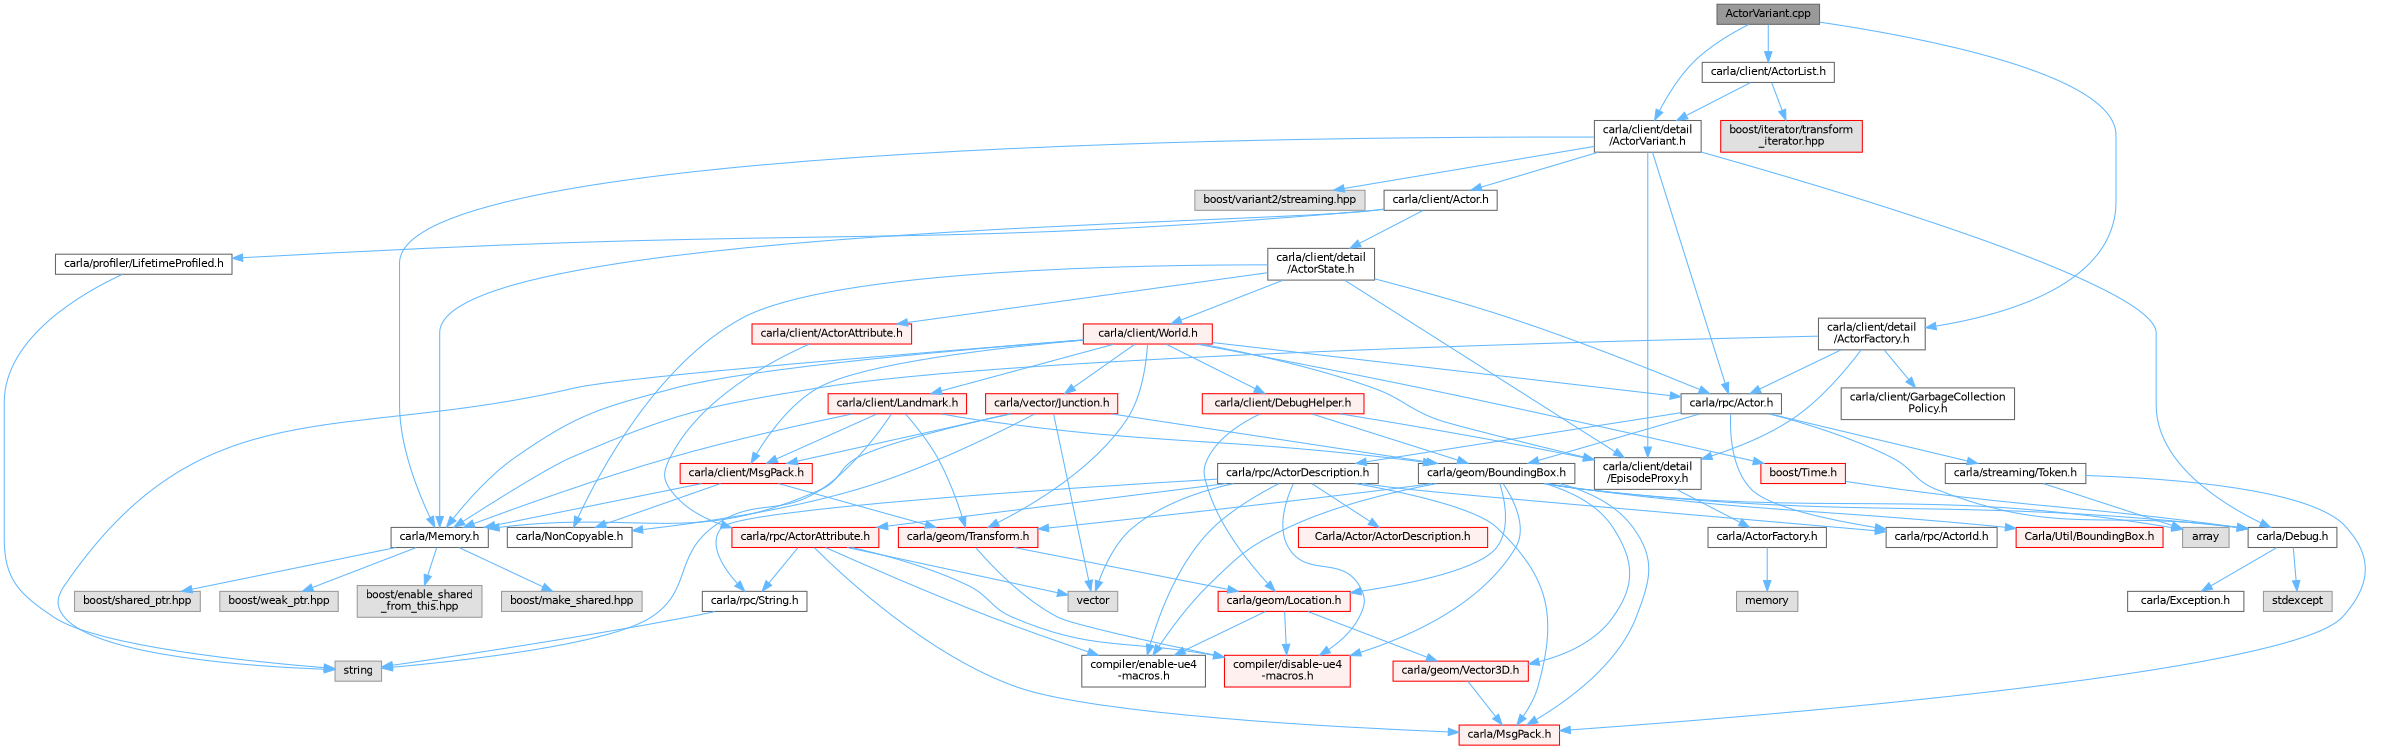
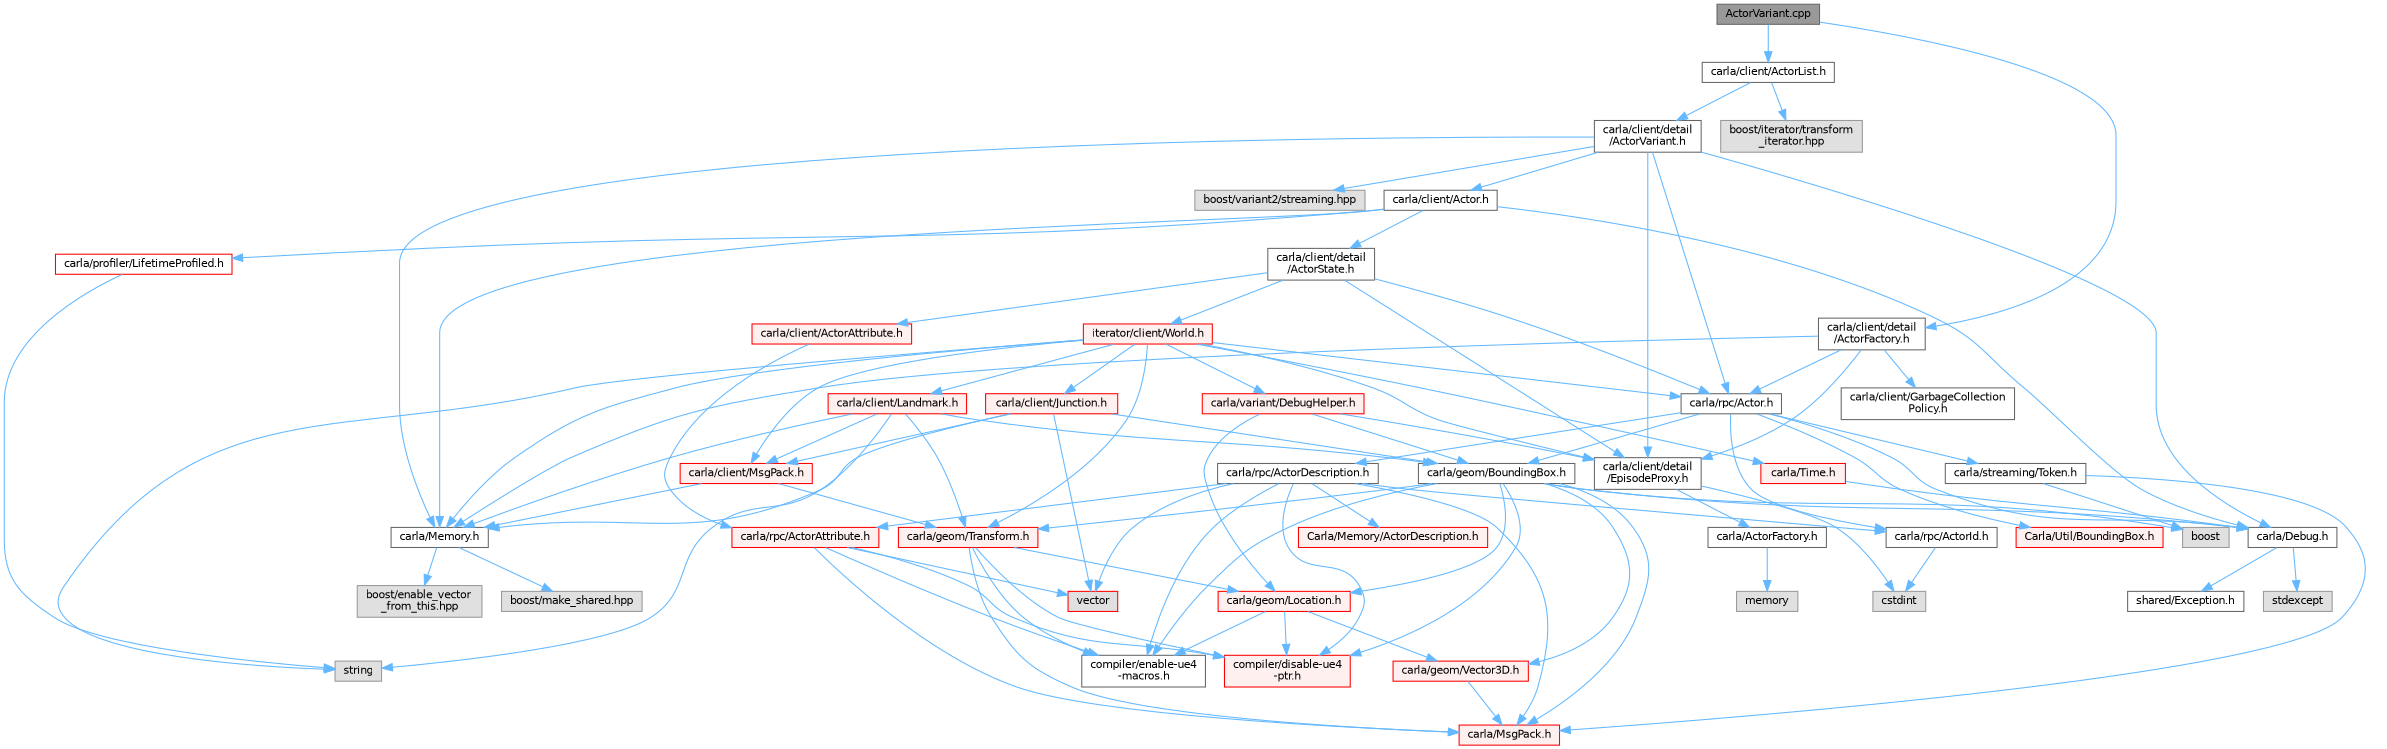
edge "ActorVariant.cpp" -> "carla/client/detail /ActorVariant.h": removed
node "boost/iterator/transform _iterator.hpp": color red -> grey60
node "carla/profiler/LifetimeProfiled.h": color grey40 -> red
edge "carla/client/Actor.h" -> "carla/Debug.h": added
node "carla/client/World.h": label "carla/client/World.h" -> "iterator/client/World.h"
node "carla/vector/Junction.h": label "carla/vector/Junction.h" -> "carla/client/Junction.h"
node "carla/client/DebugHelper.h": label "carla/client/DebugHelper.h" -> "carla/variant/DebugHelper.h"
node "boost/Time.h": label "boost/Time.h" -> "carla/Time.h"
edge "carla/geom/BoundingBox.h" -> "Carla/Util/BoundingBox.h": now "carla/rpc/Actor.h" -> "Carla/Util/BoundingBox.h"
node "carla/NonCopyable.h": removed
node "Carla/Actor/ActorDescription.h": label "Carla/Actor/ActorDescription.h" -> "Carla/Memory/ActorDescription.h"
node "array": label "array" -> "boost"
node "boost/shared_ptr.hpp": removed
node "boost/weak_ptr.hpp": removed
node "boost/enable_shared _from_this.hpp": label "boost/enable_shared _from_this.hpp" -> "boost/enable_vector _from_this.hpp"
node "carla/rpc/String.h": removed
node "vector": color grey60 -> red
node "cstdint": added
node "carla/Exception.h": label "carla/Exception.h" -> "shared/Exception.h"
edge "carla/geom/Transform.h" -> "compiler/enable-ue4 -macros.h": added
node "compiler/disable-ue4 -macros.h": label "compiler/disable-ue4 -macros.h" -> "compiler/disable-ue4 -ptr.h"
edge "carla/geom/Transform.h" -> "carla/MsgPack.h": added
